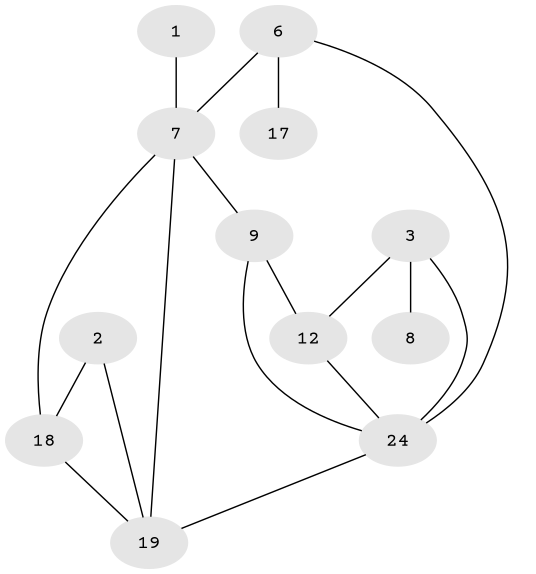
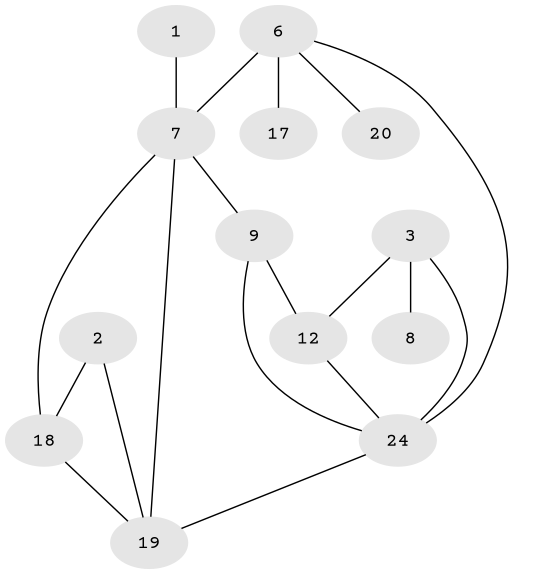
node "20": added
